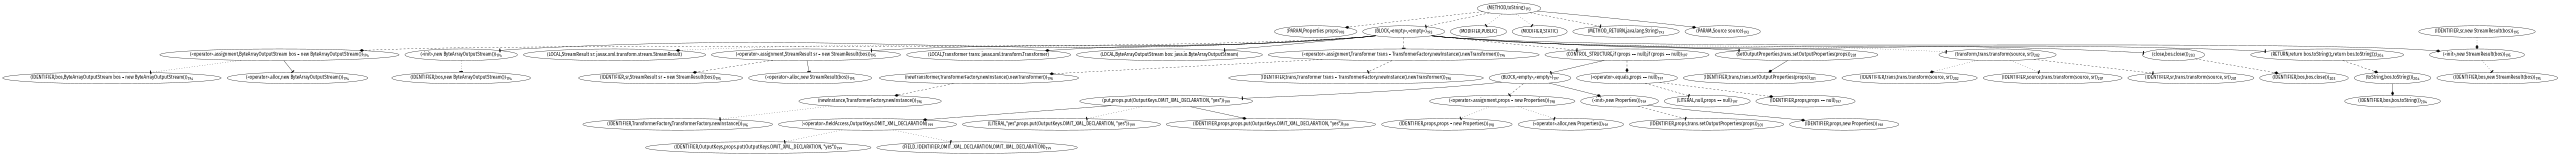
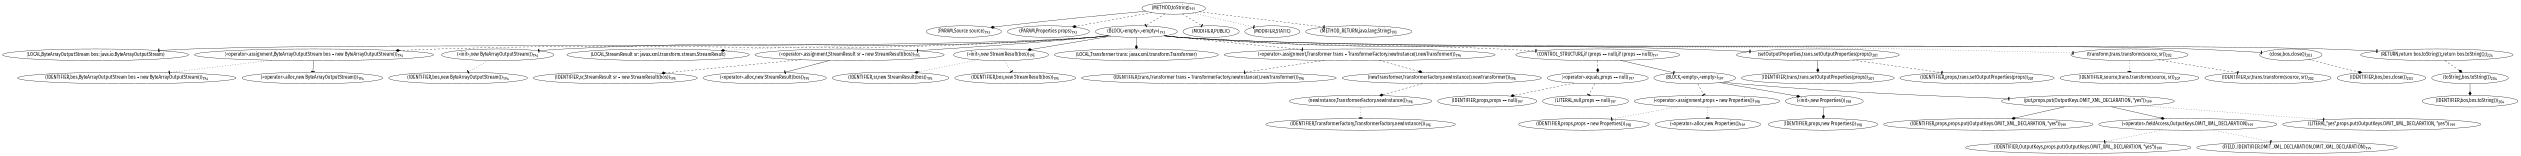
edge "(METHOD,toString)" -> "(MODIFIER,PUBLIC)": style dotted -> dashed
node "(PARAM,Properties props)": text "993" -> "193"
edge "(IDENTIFIER,sr,new StreamResult(bos))" -> "(<init>,new StreamResult(bos))": reversed
node "(RETURN,return bos.toString();,return bos.toString();)": text "204" -> "224"
node "(IDENTIFIER,sr,trans.transform(source, sr))": text "201" -> "202"
node "(IDENTIFIER,trans,trans.transform(source, sr))": removed
edge "(<init>,new Properties())" -> "(IDENTIFIER,props,trans.setOutputProperties(props))": now "(setOutputProperties,trans.setOutputProperties(props))" -> "(IDENTIFIER,props,trans.setOutputProperties(props))"
